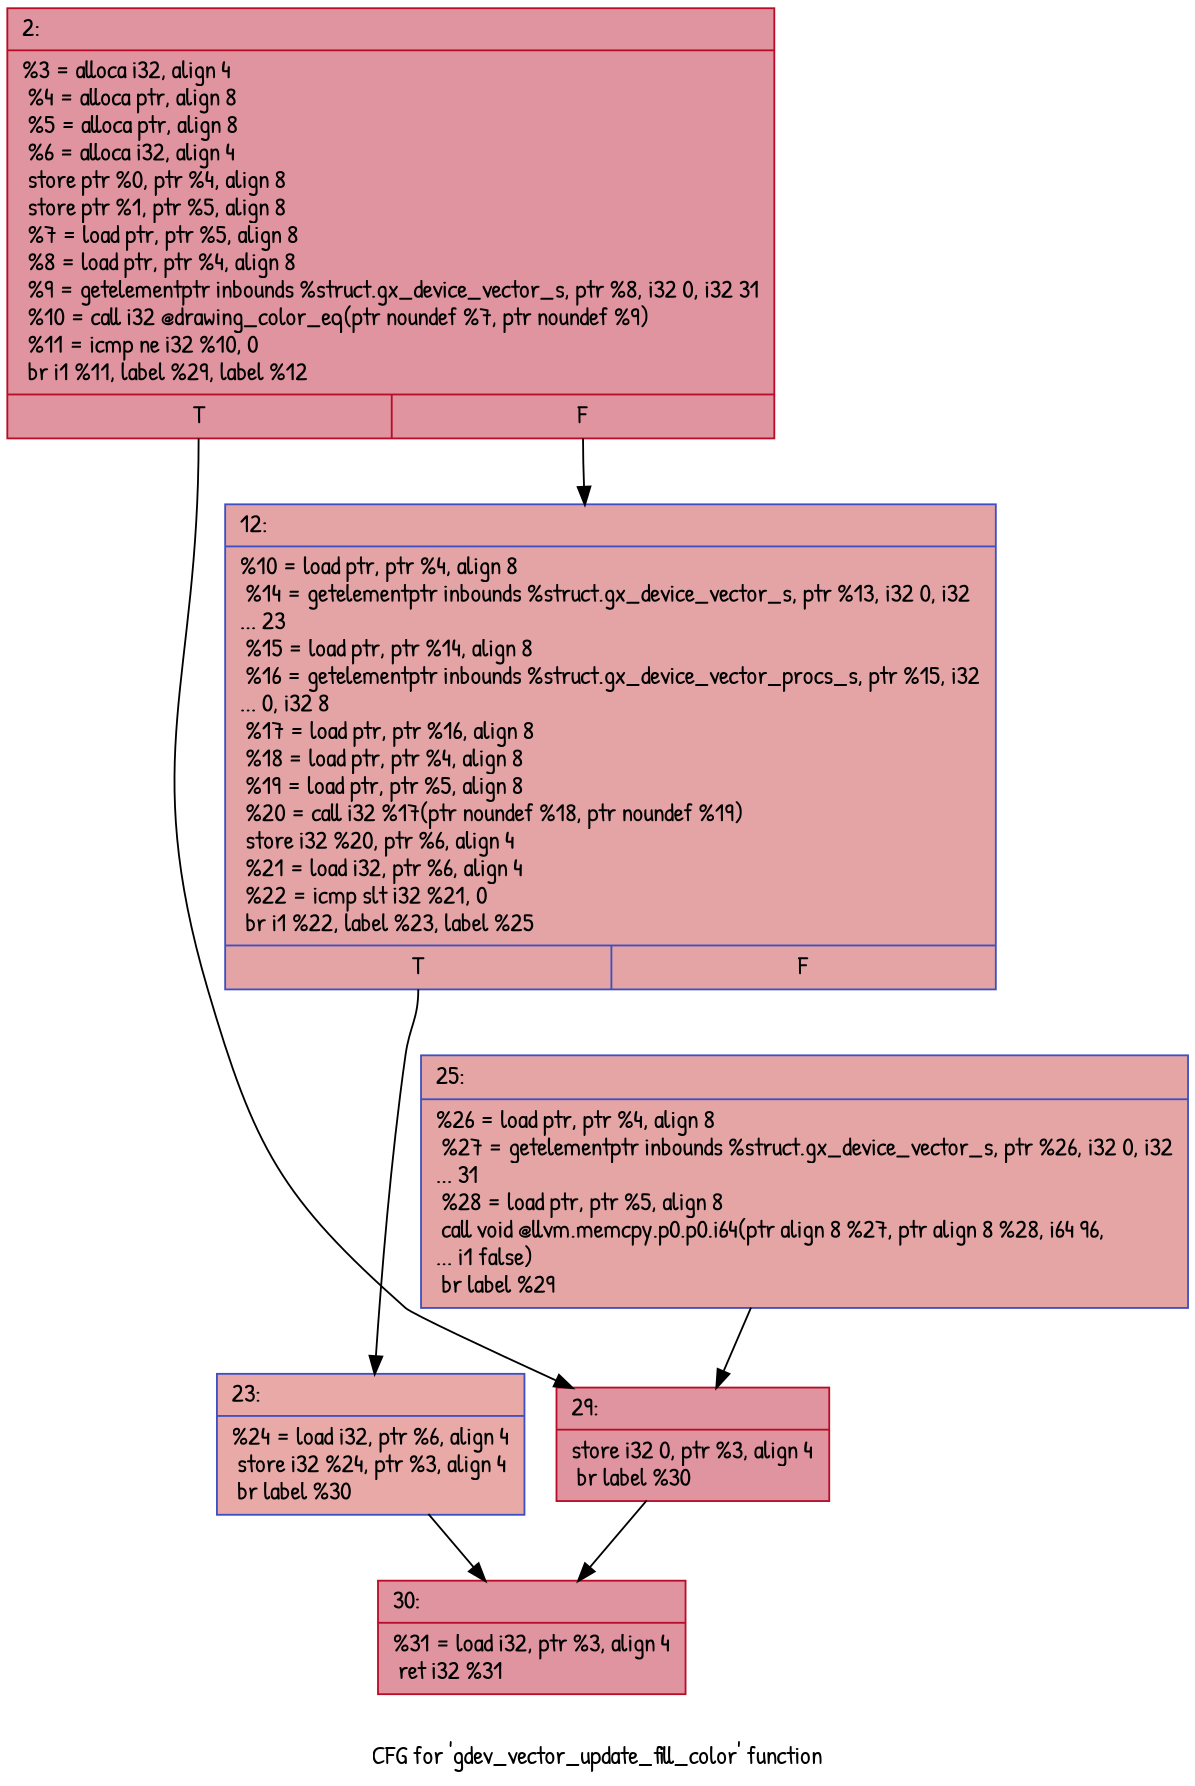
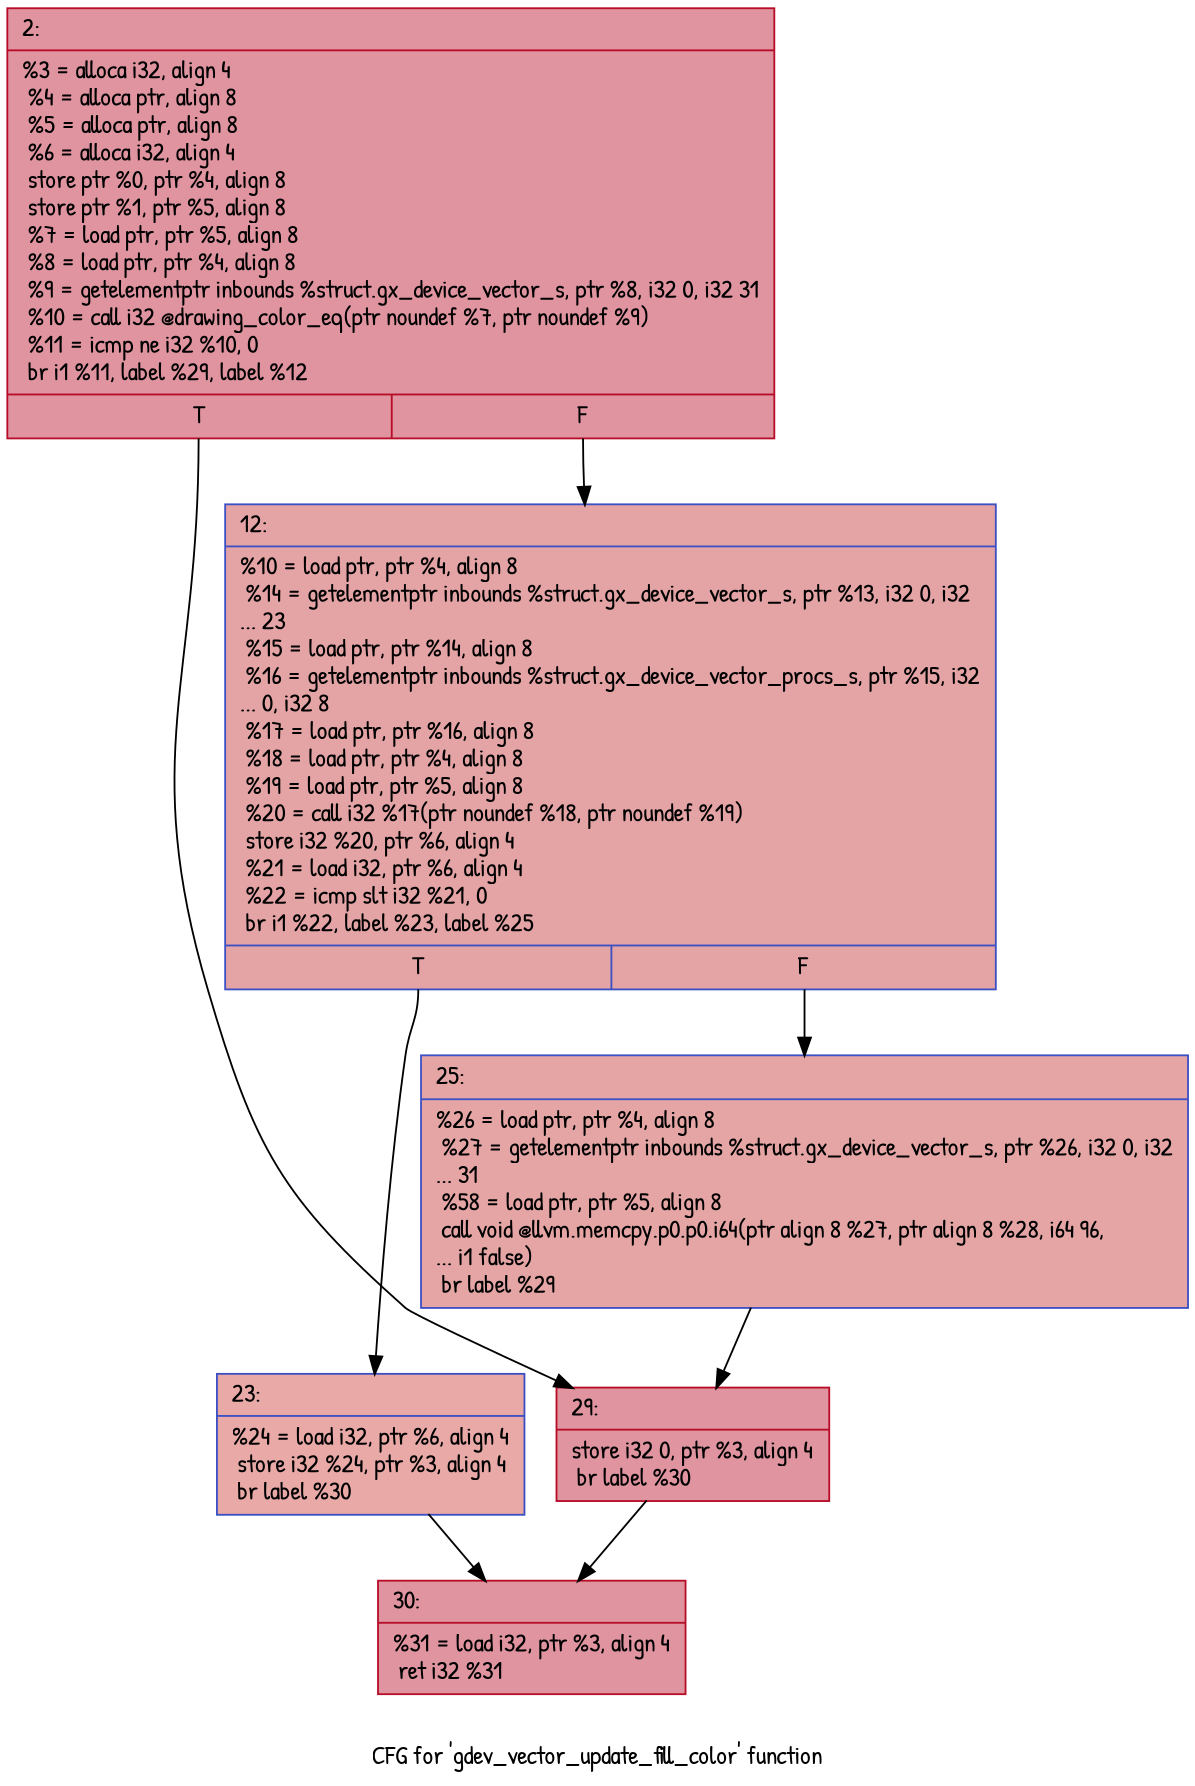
edge "12:" -> "25:": added
node "25:": text "%28 = load ptr, ptr %5, align 8" -> "%58 = load ptr, ptr %5, align 8"
